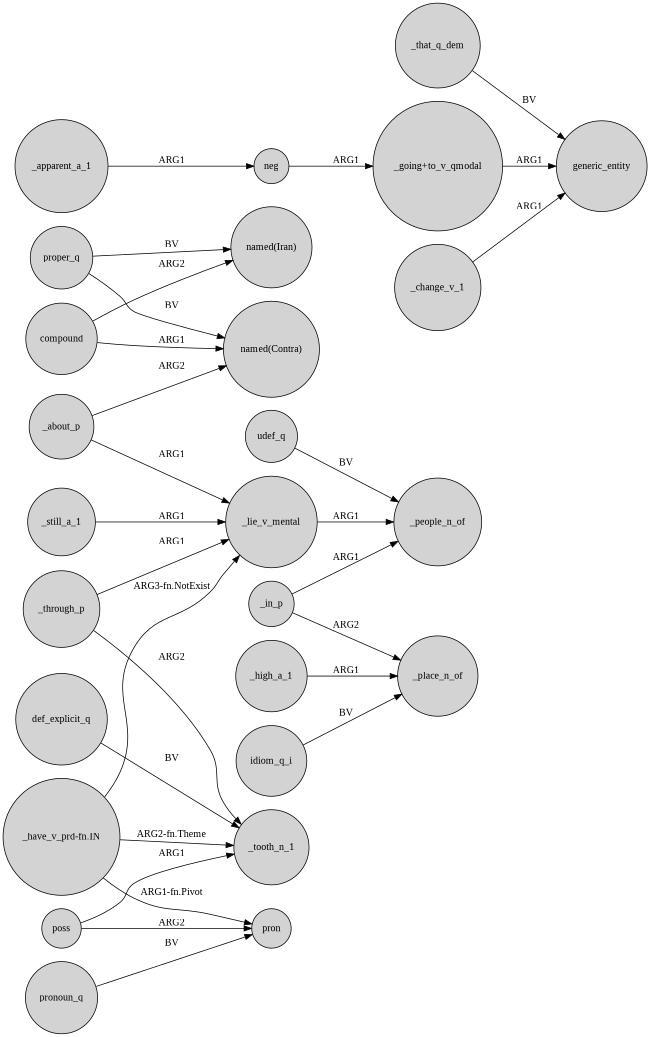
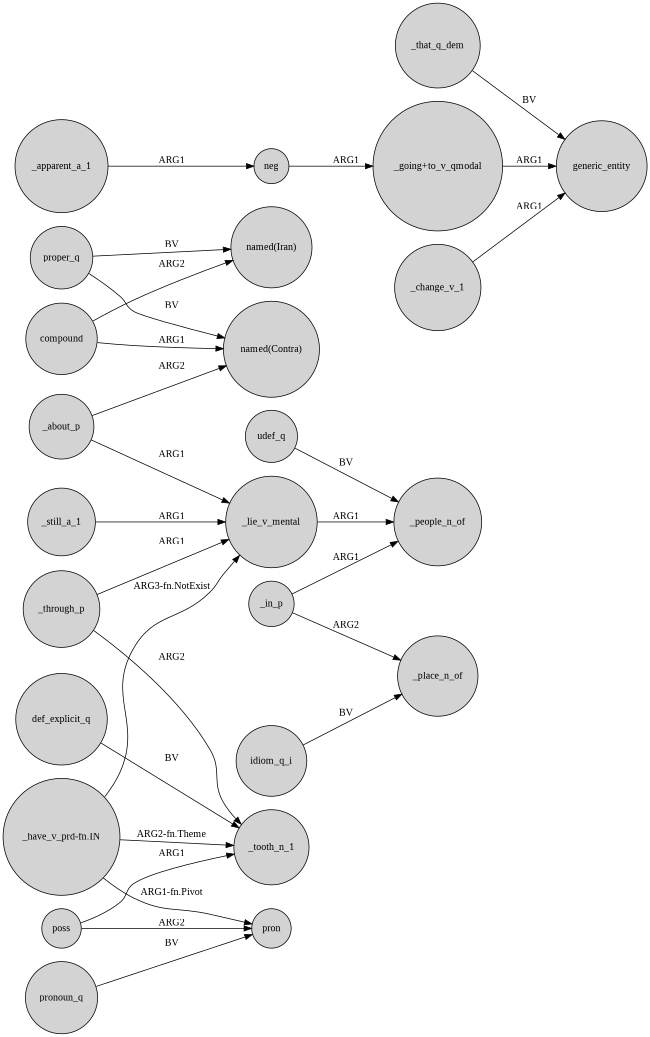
node "_high_a_1": removed
